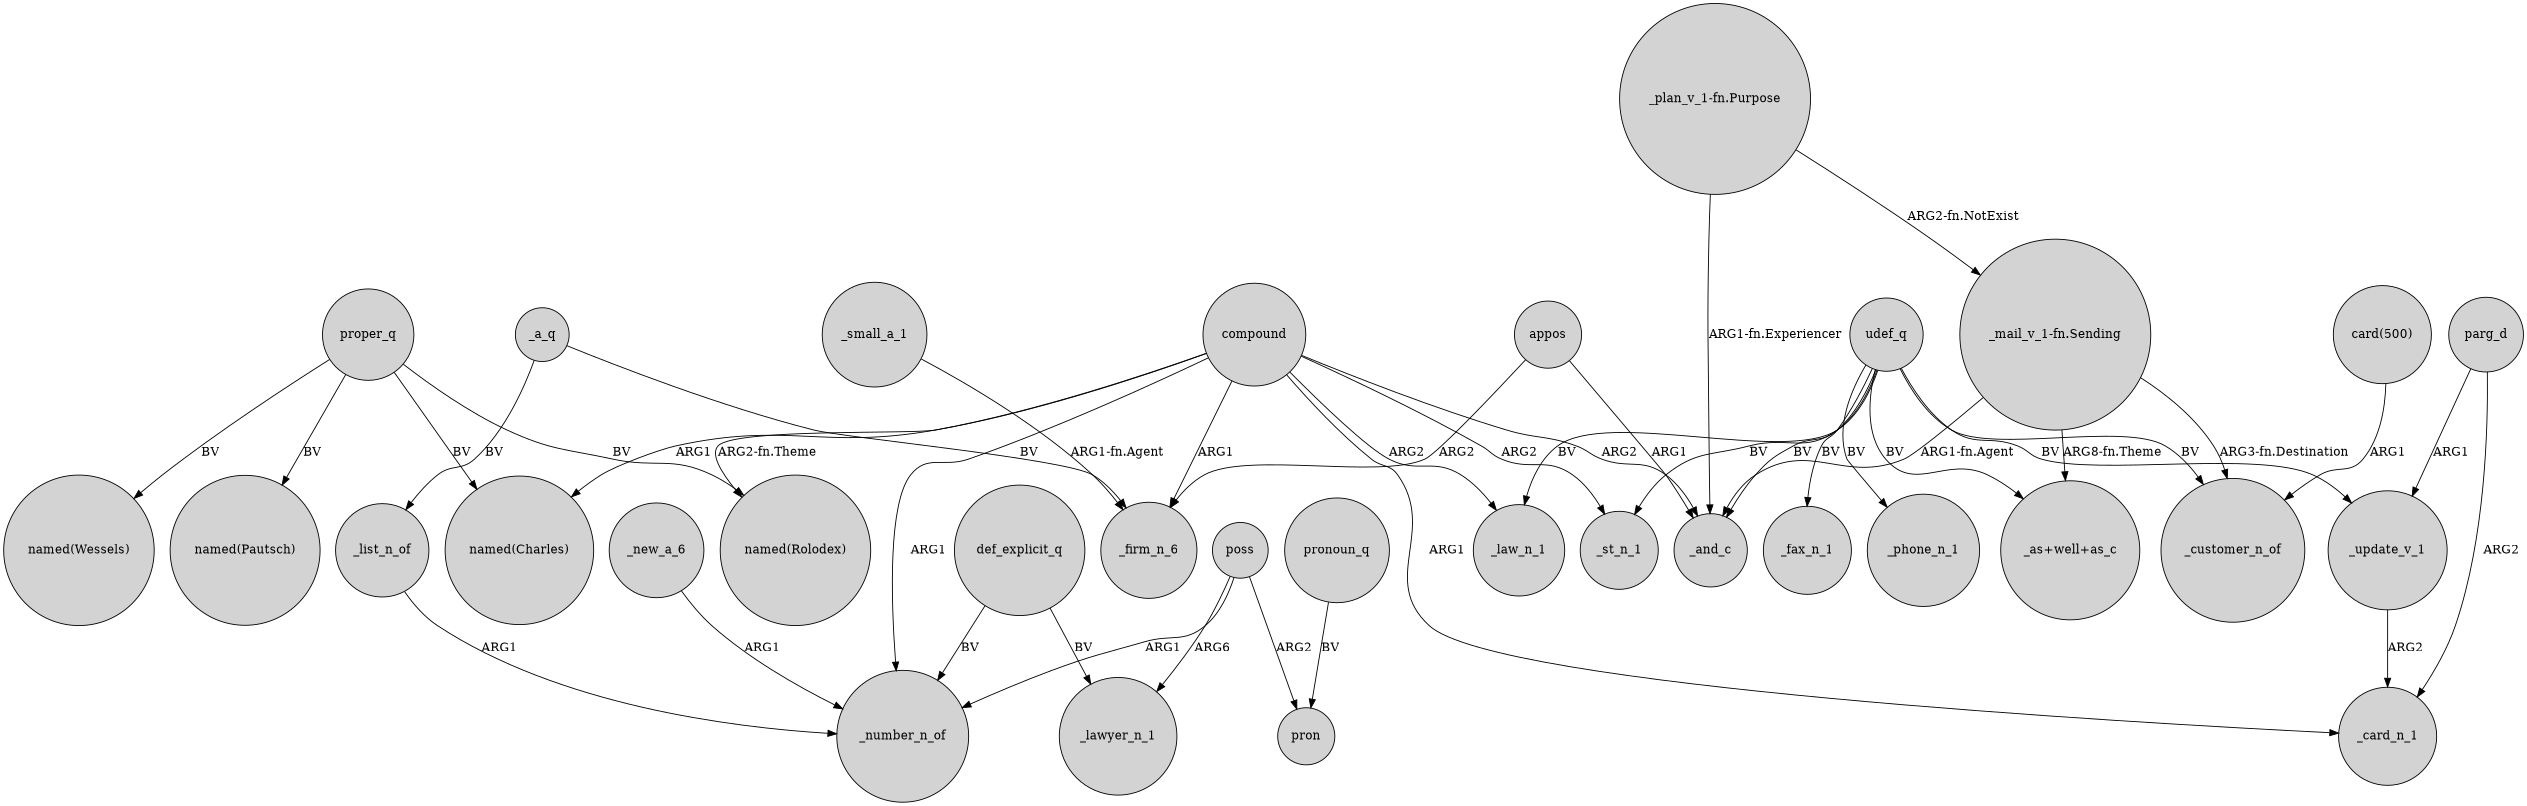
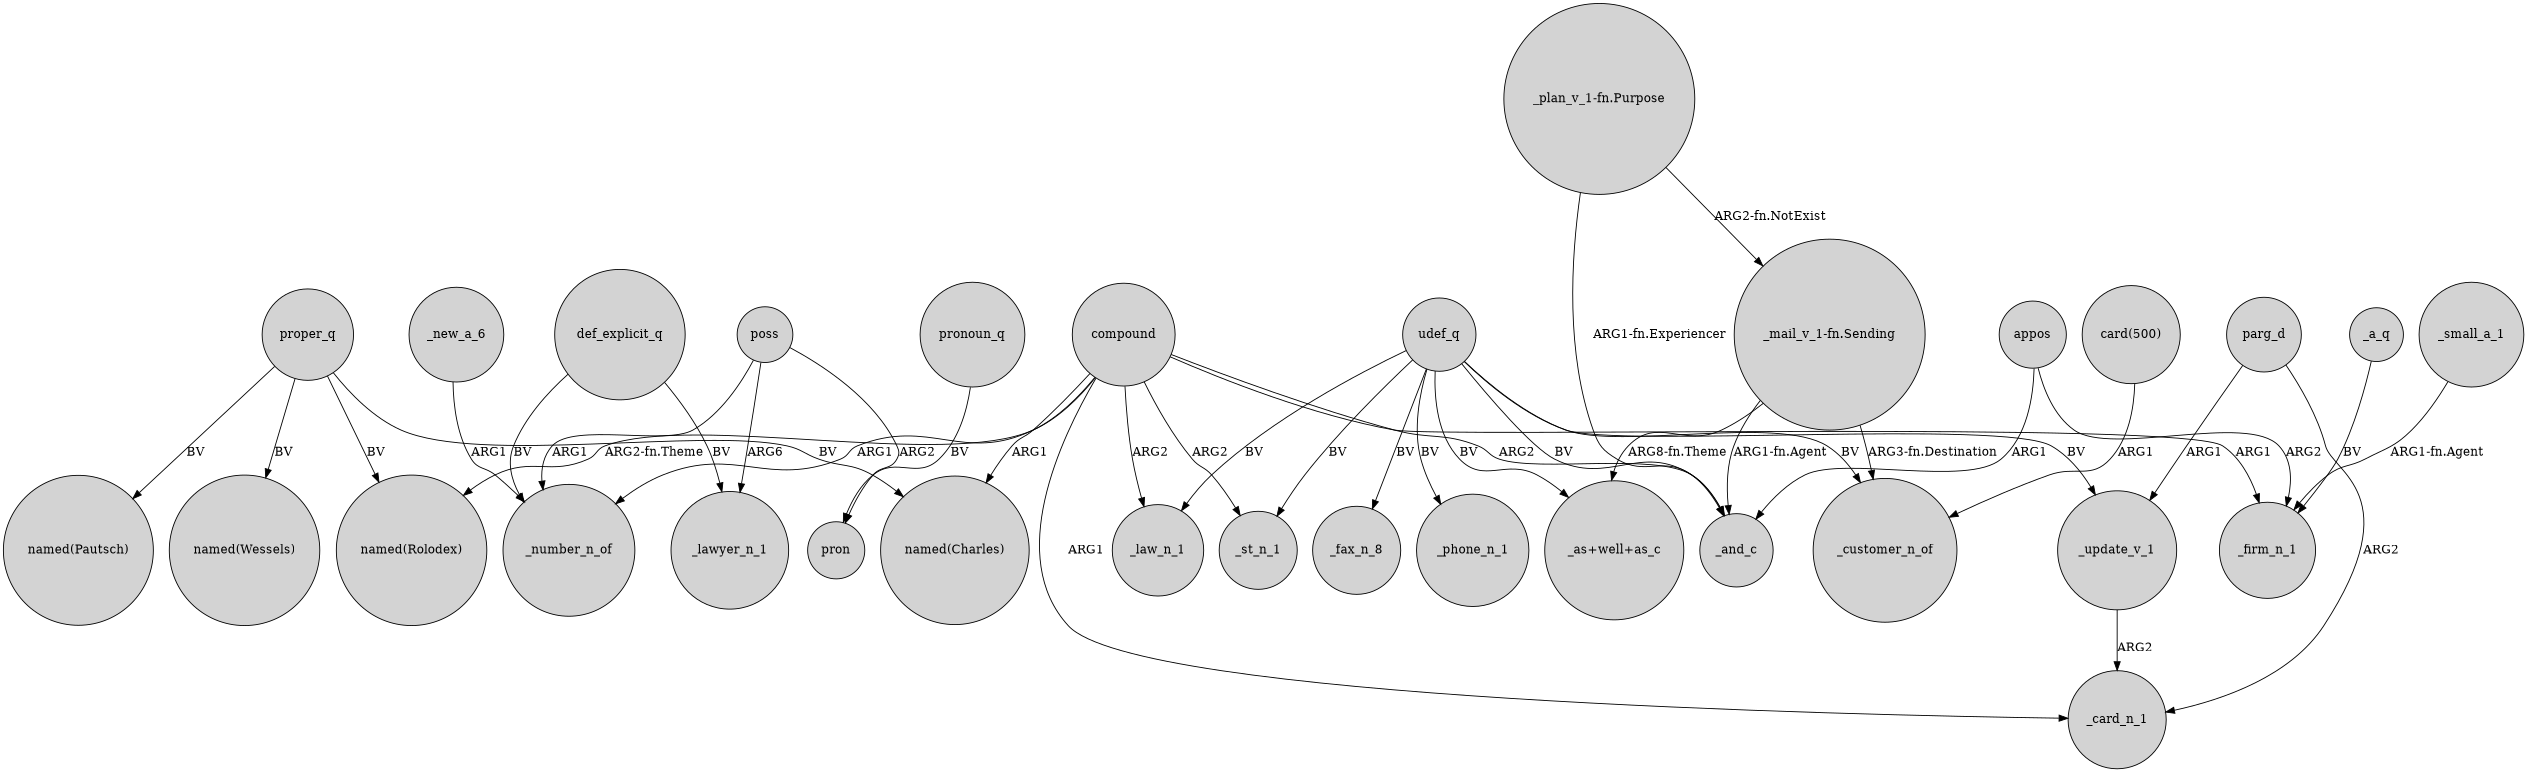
node "_list_n_of": removed
node "_firm_n_6": label "_firm_n_6" -> "_firm_n_1"
node "_fax_n_1": label "_fax_n_1" -> "_fax_n_8"
